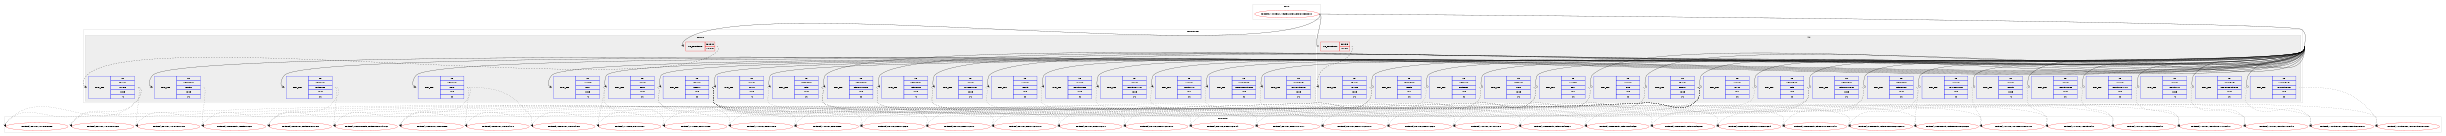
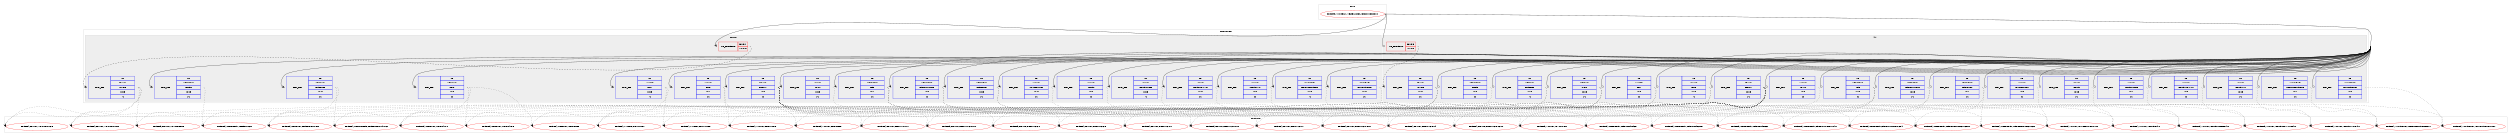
node "portage://dev-libs/openssl-3.0.13-r2": added
